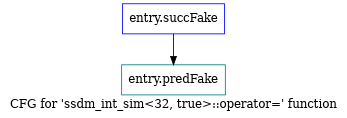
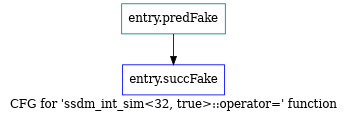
edge "entry.succFake" -> "entry.predFake": reversed
